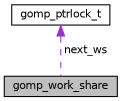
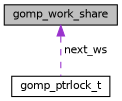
edge "gomp_work_share" -> "gomp_ptrlock_t": reversed
